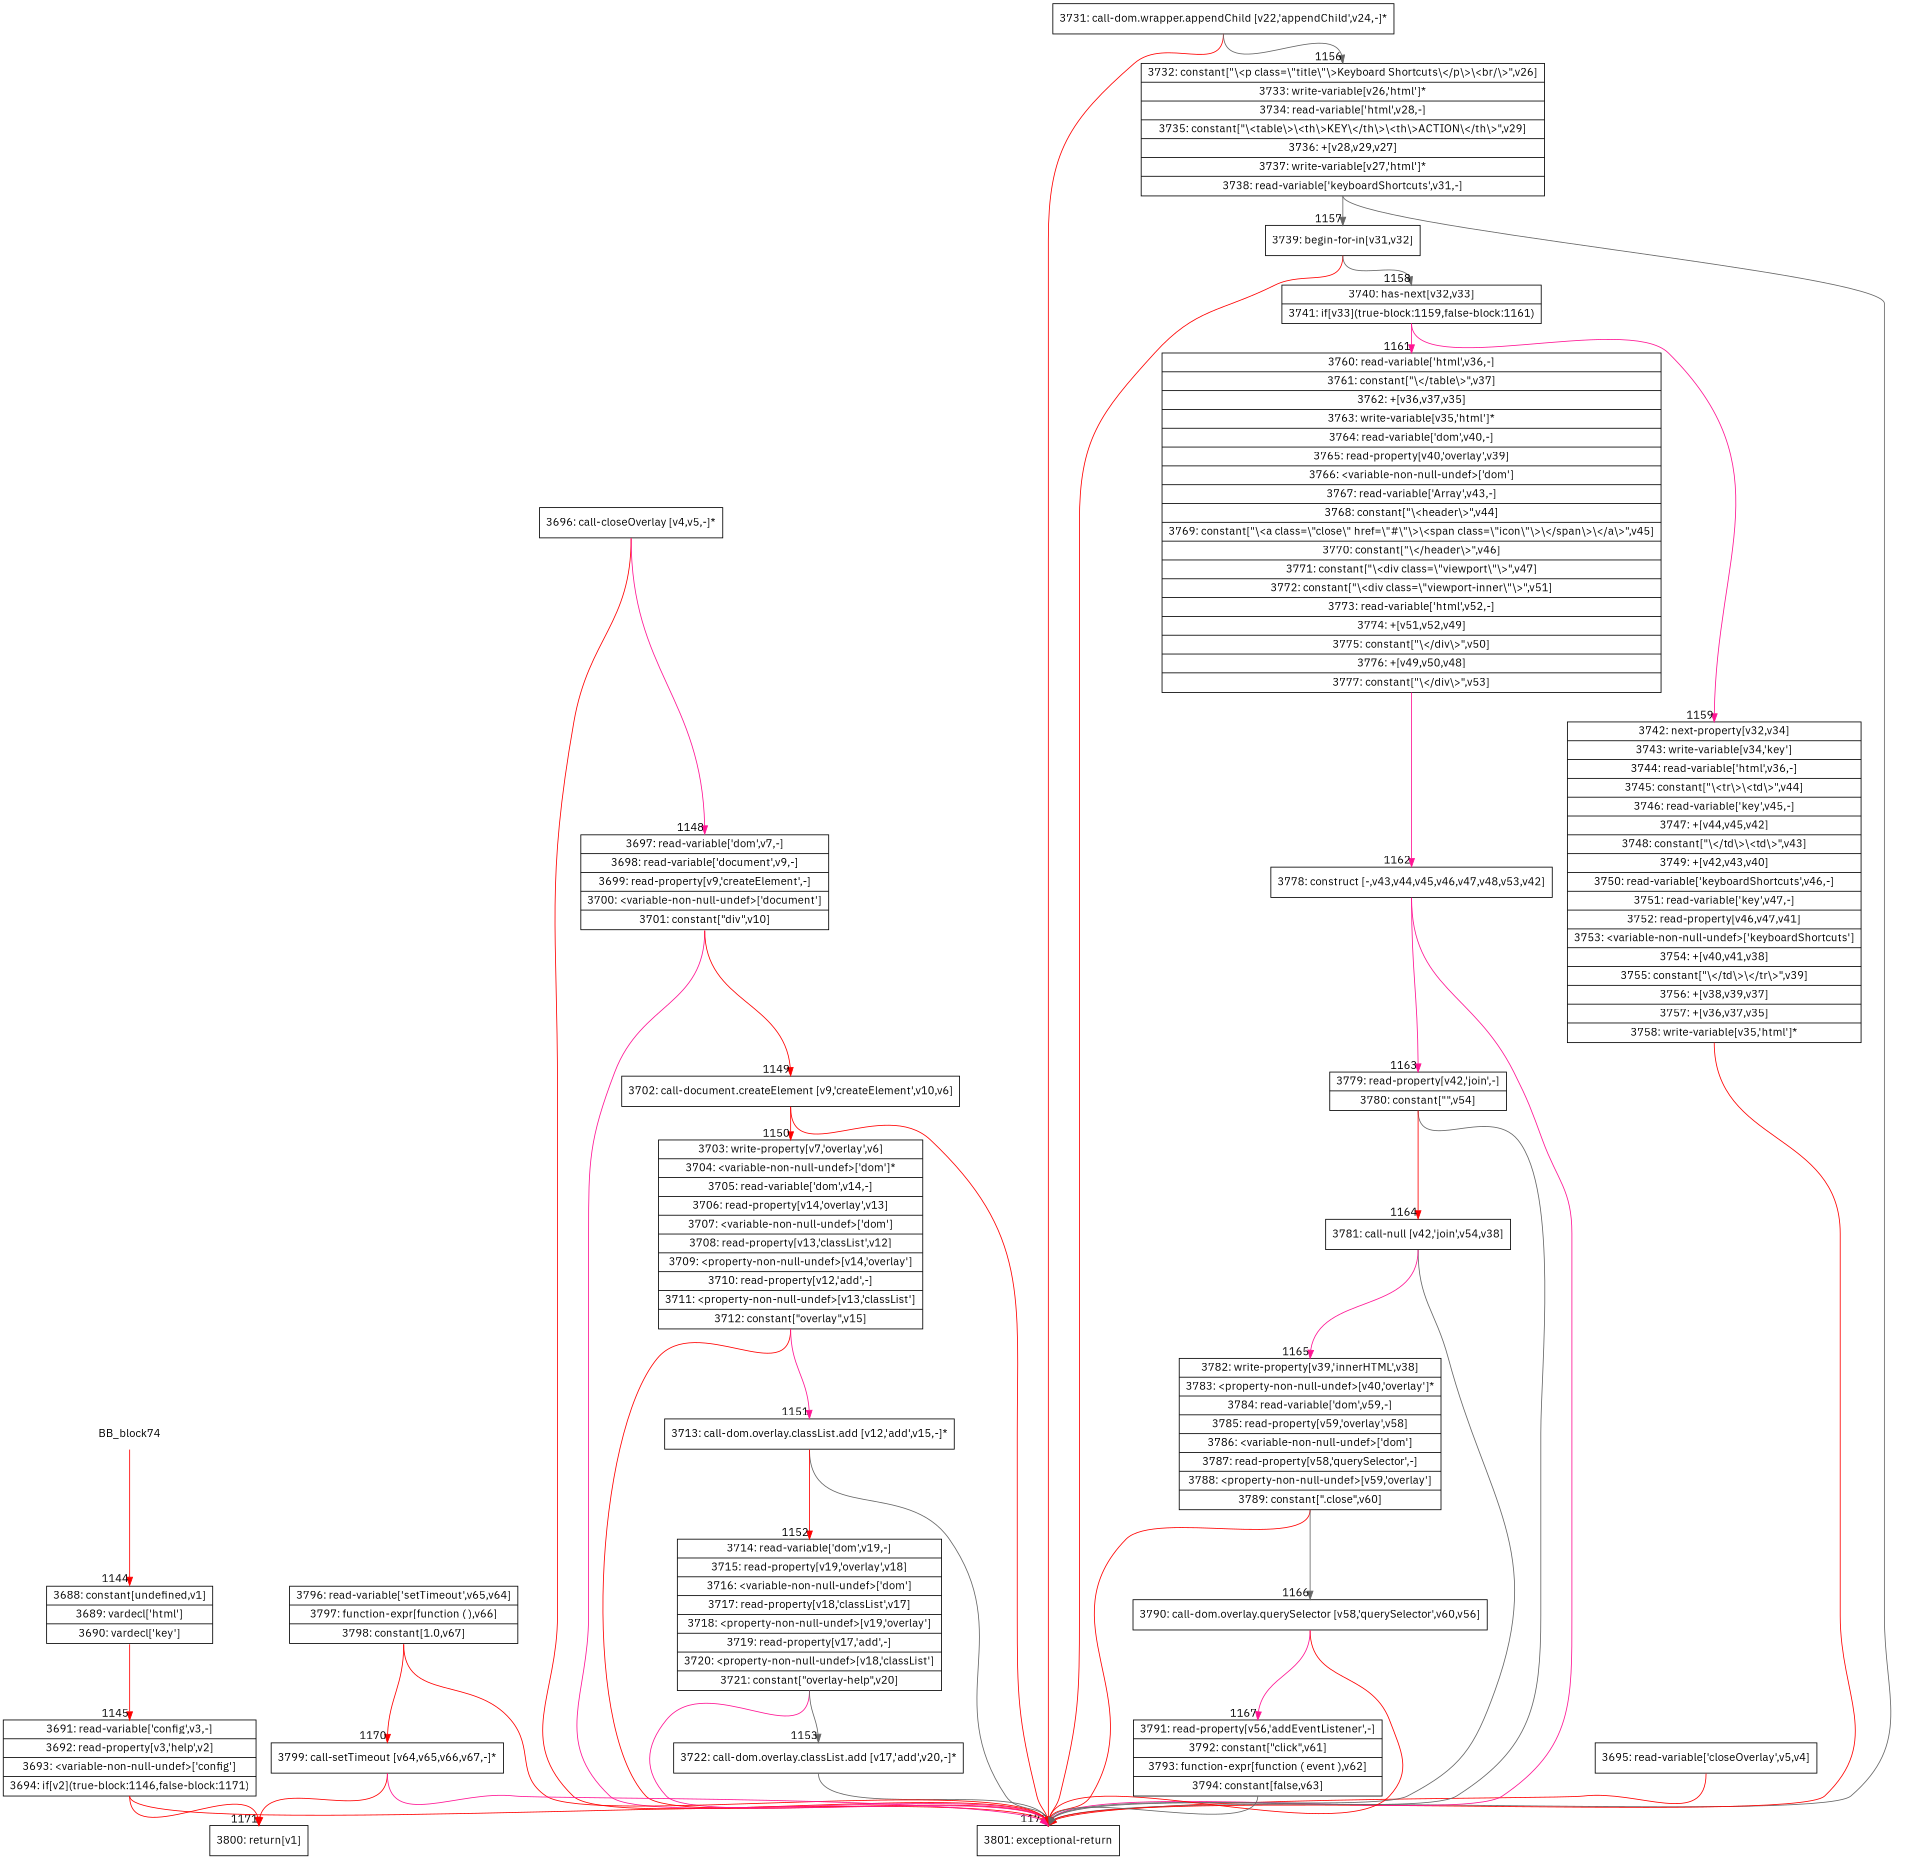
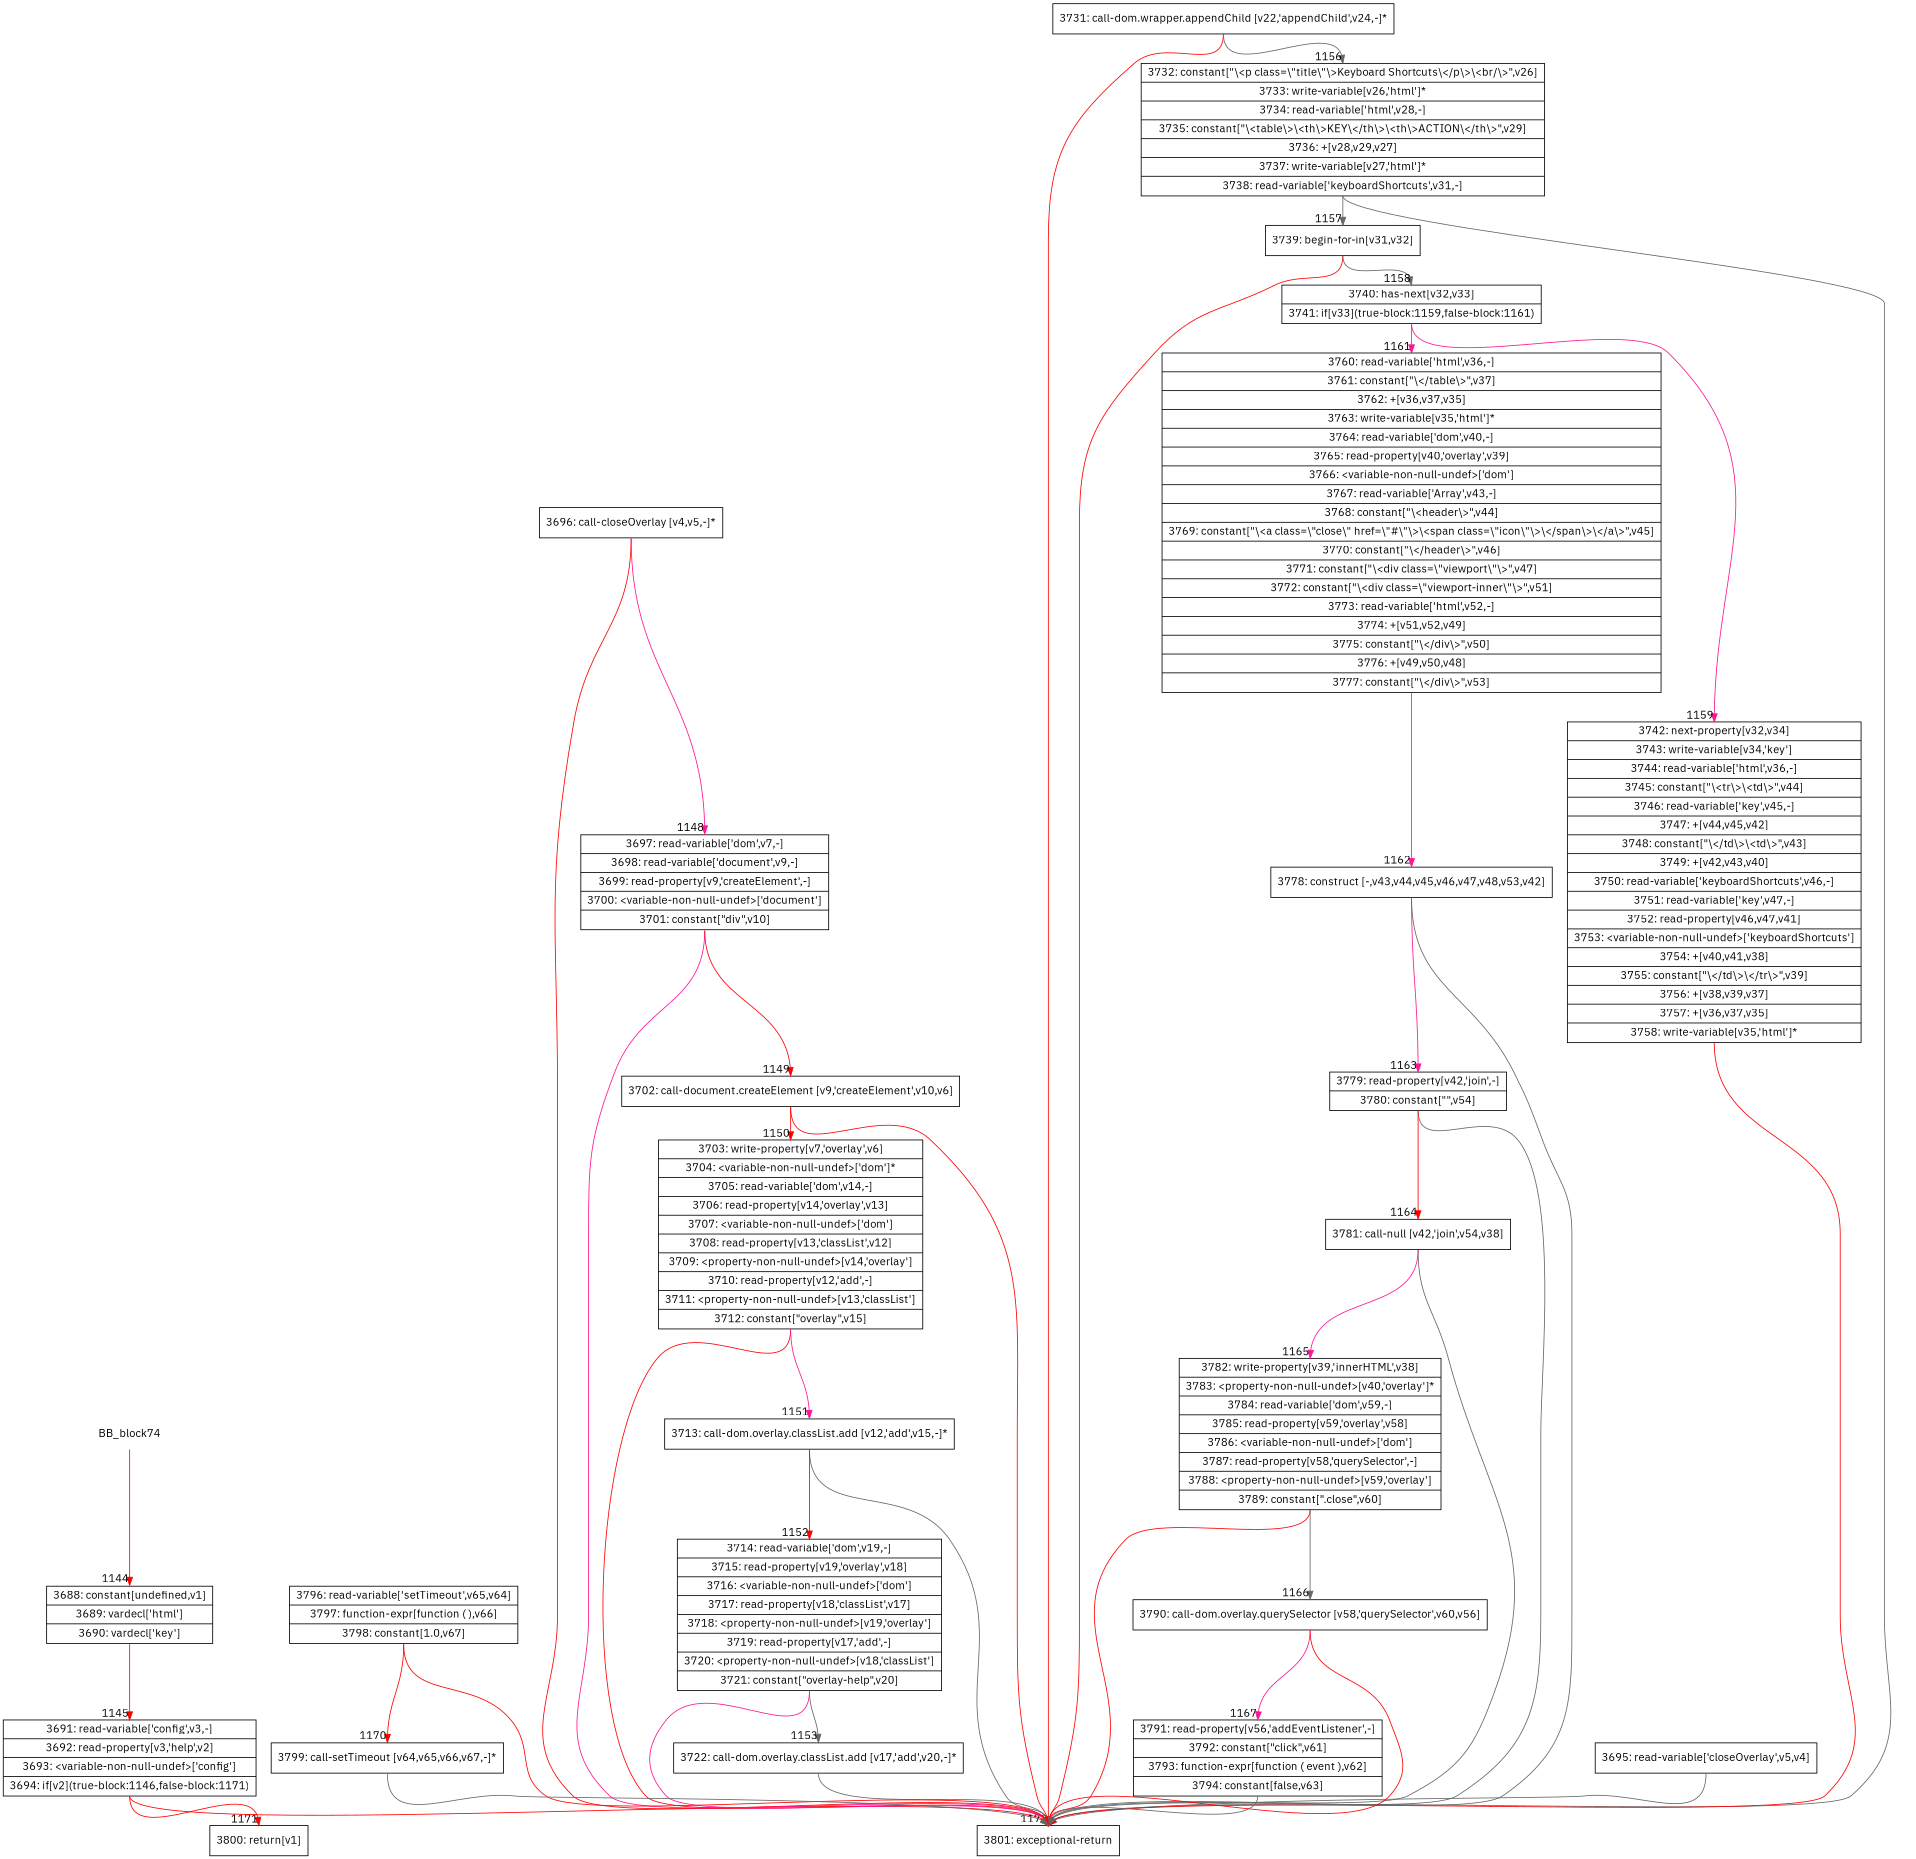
edge "3778: construct [-,v43,v44,v45,v46,v47,v48,v53,v42]" -> "3801: exceptional-return": color deeppink -> gray40
edge "3695: read-variable['closeOverlay',v5,v4]" -> "3801: exceptional-return": color red -> gray40
edge "3799: call-setTimeout [v64,v65,v66,v67,-]*" -> "3801: exceptional-return": color deeppink -> gray40
edge "3799: call-setTimeout [v64,v65,v66,v67,-]*" -> "3800: return[v1]": removed
